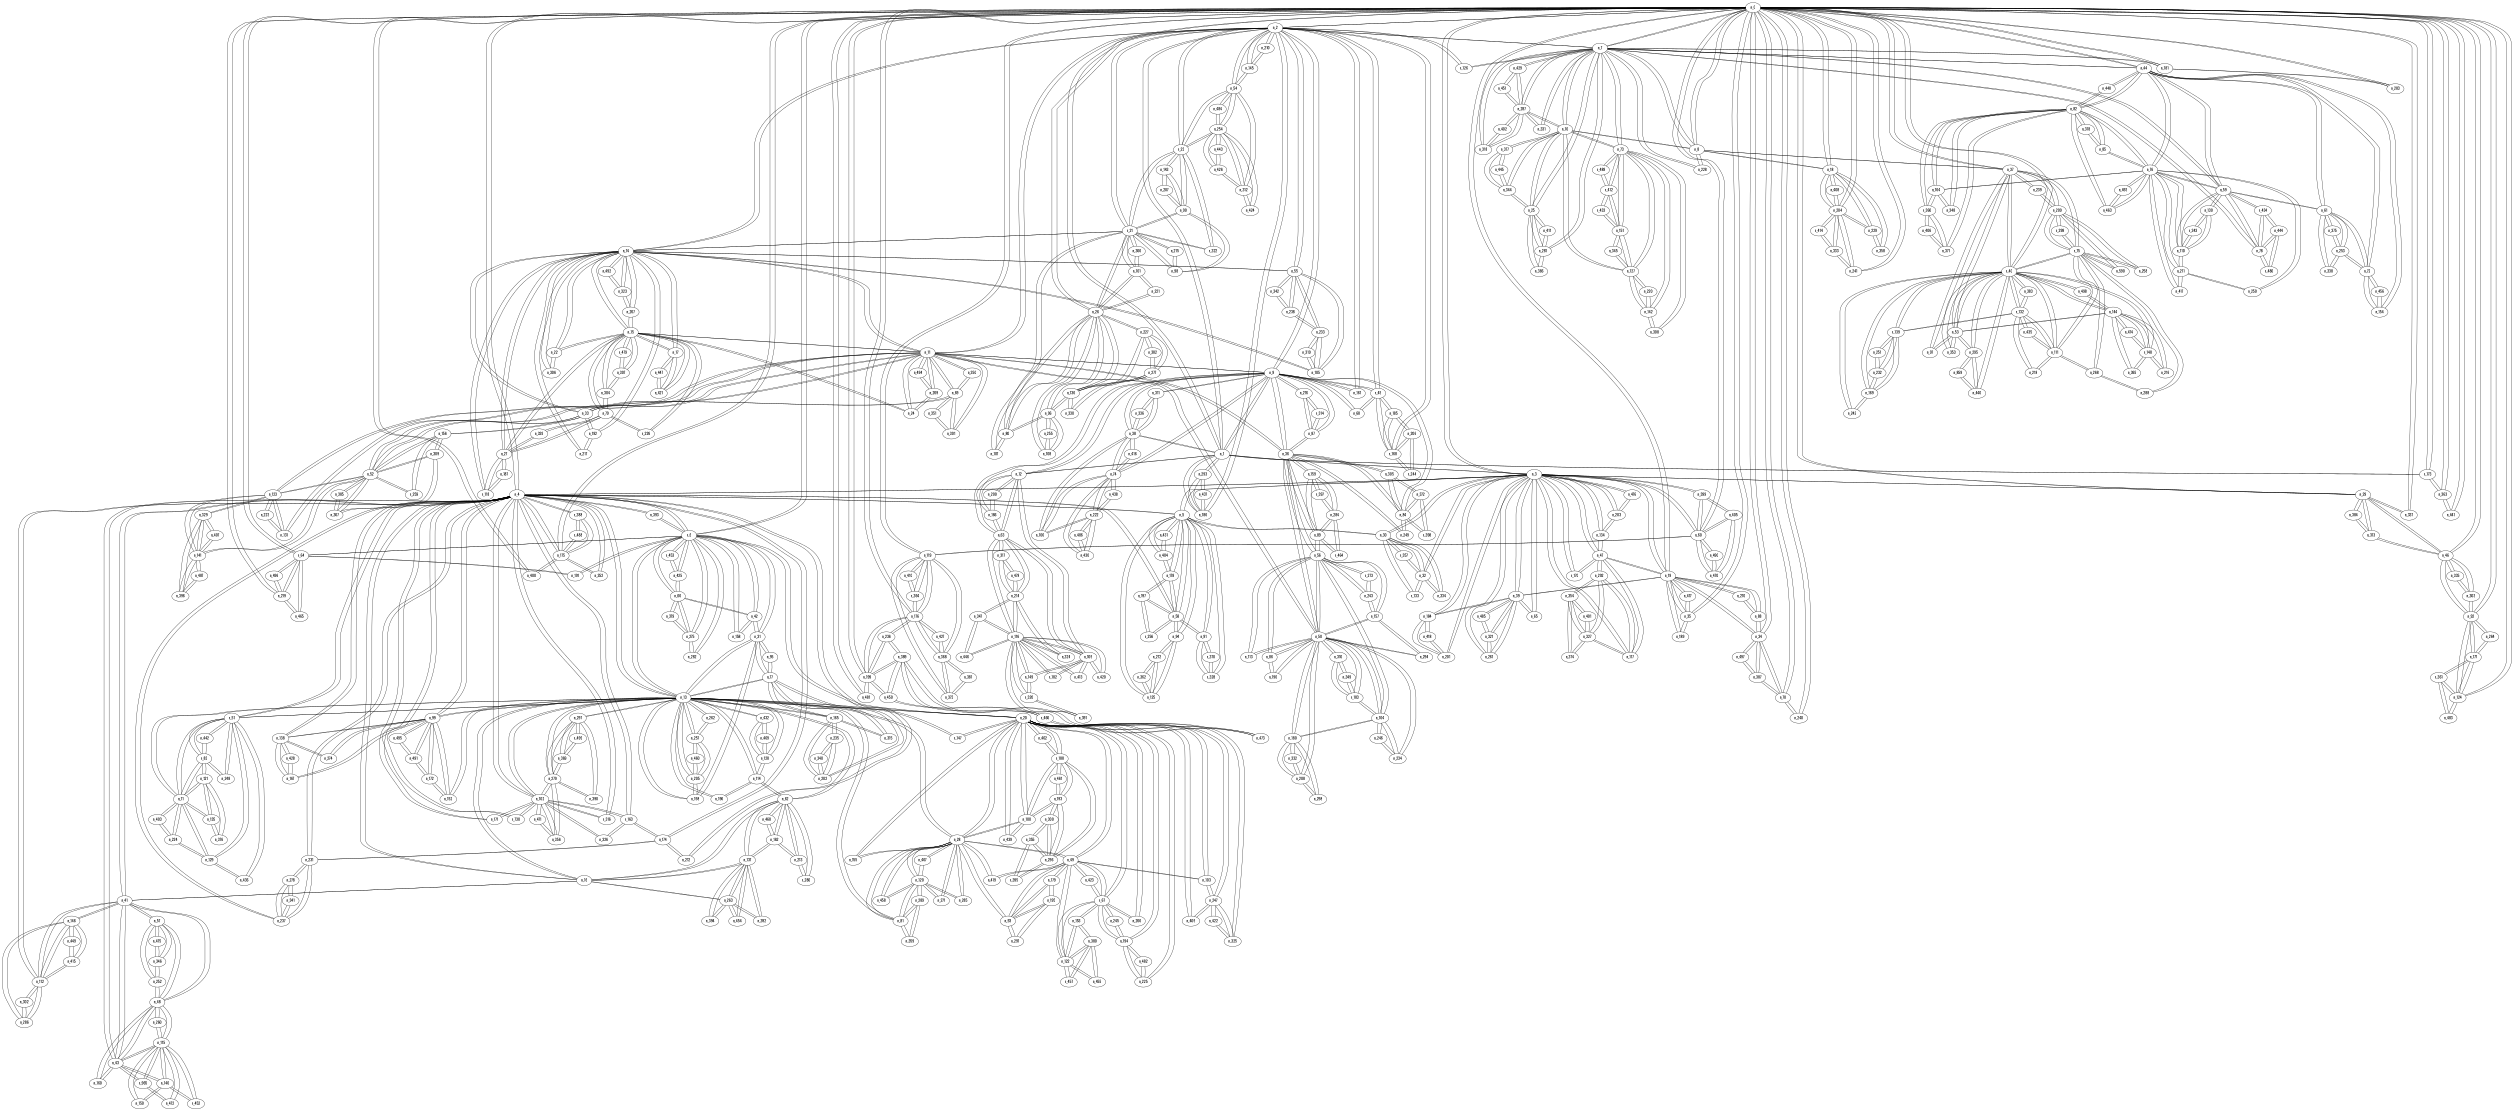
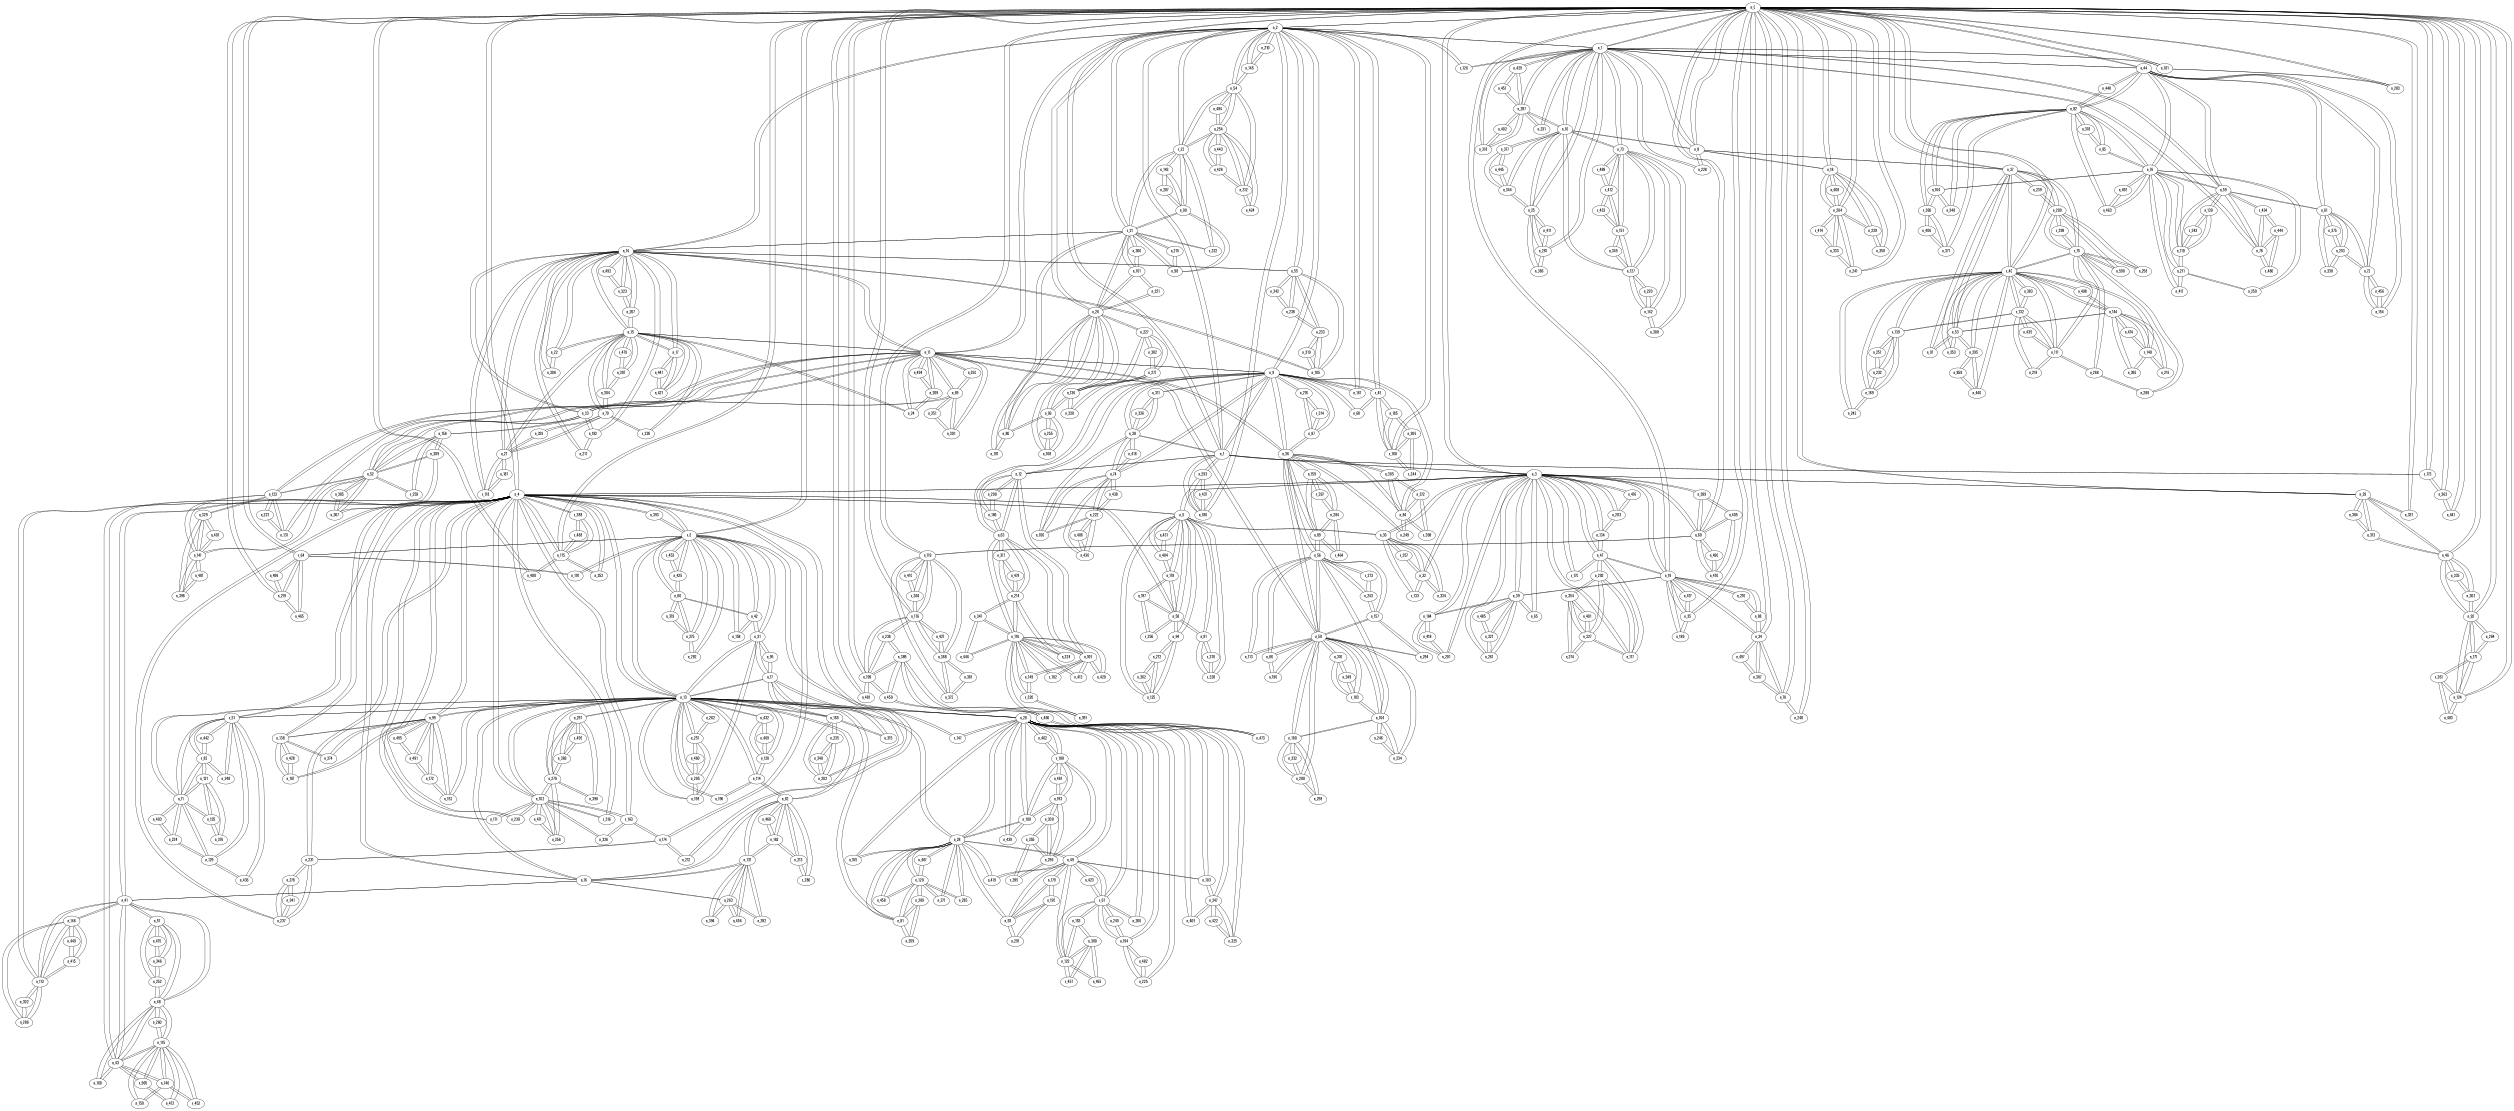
node "n_730": label "n_730" -> "n_230"
